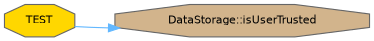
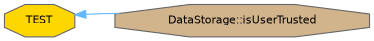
edge "TEST" -> "DataStorage::isUserTrusted": reversed
